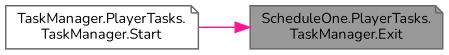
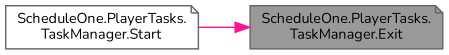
node "TaskManager.PlayerTasks. TaskManager.Start": label "TaskManager.PlayerTasks. TaskManager.Start" -> "ScheduleOne.PlayerTasks. TaskManager.Start"
